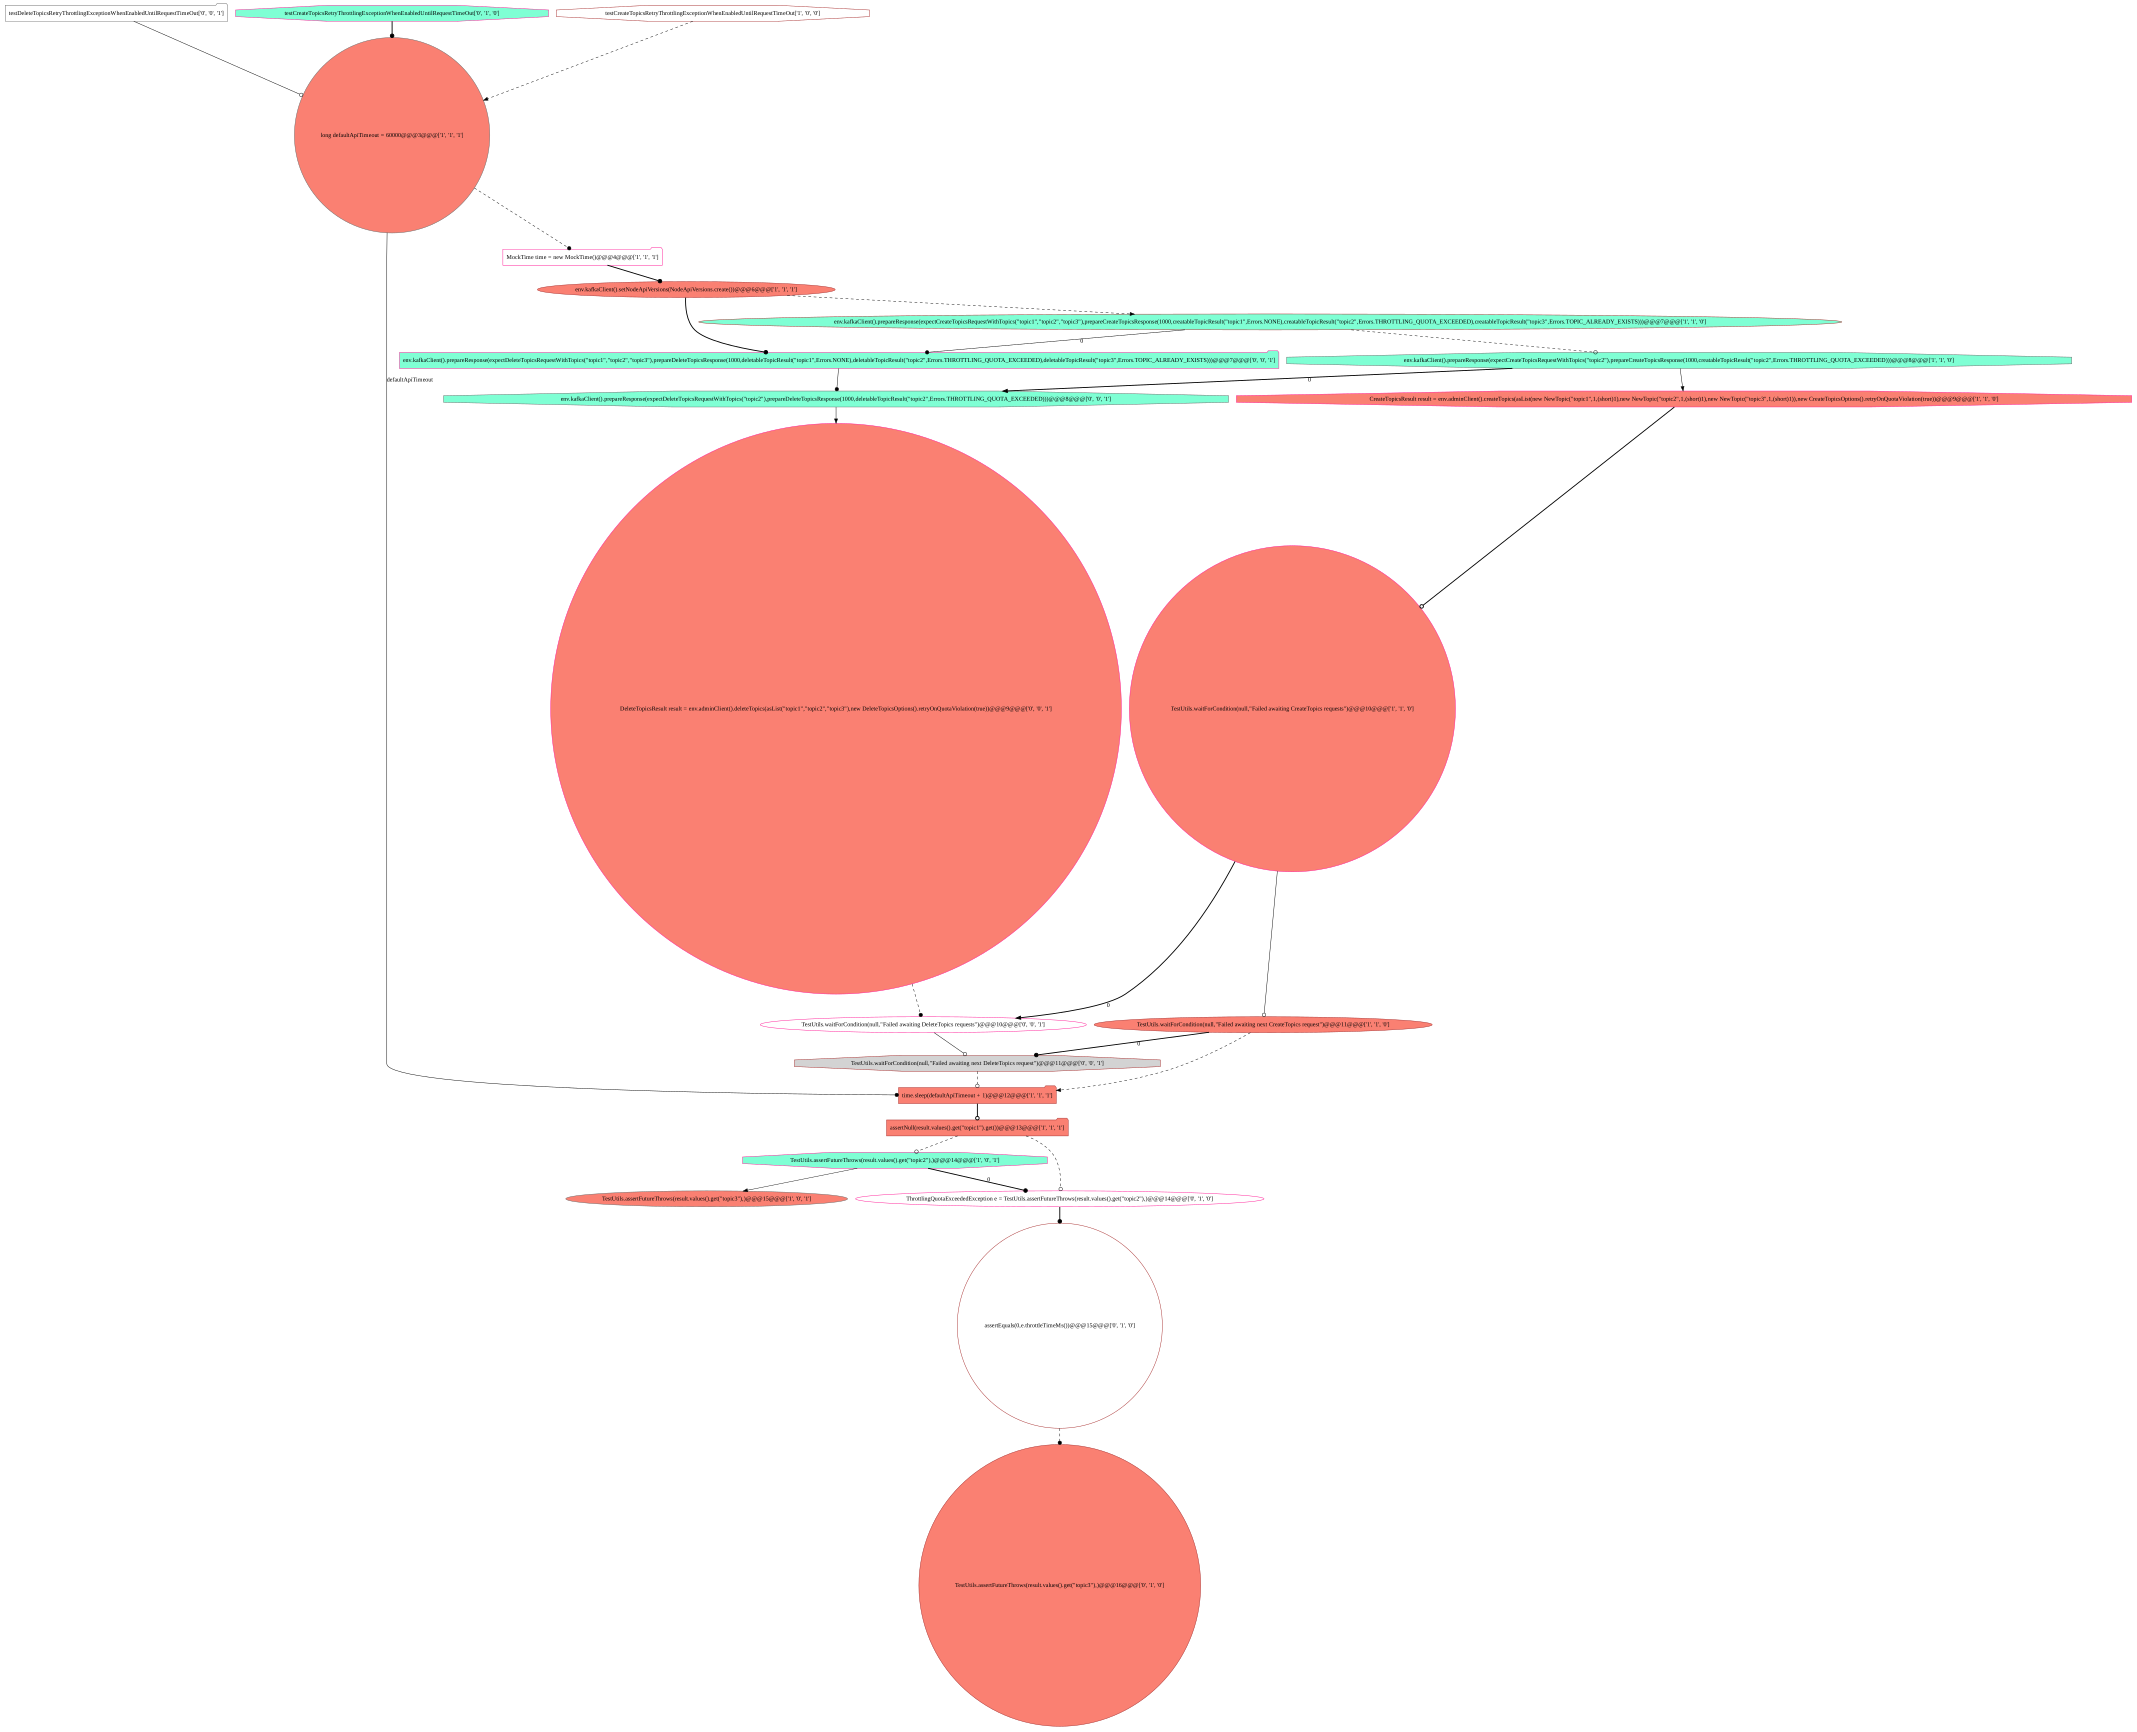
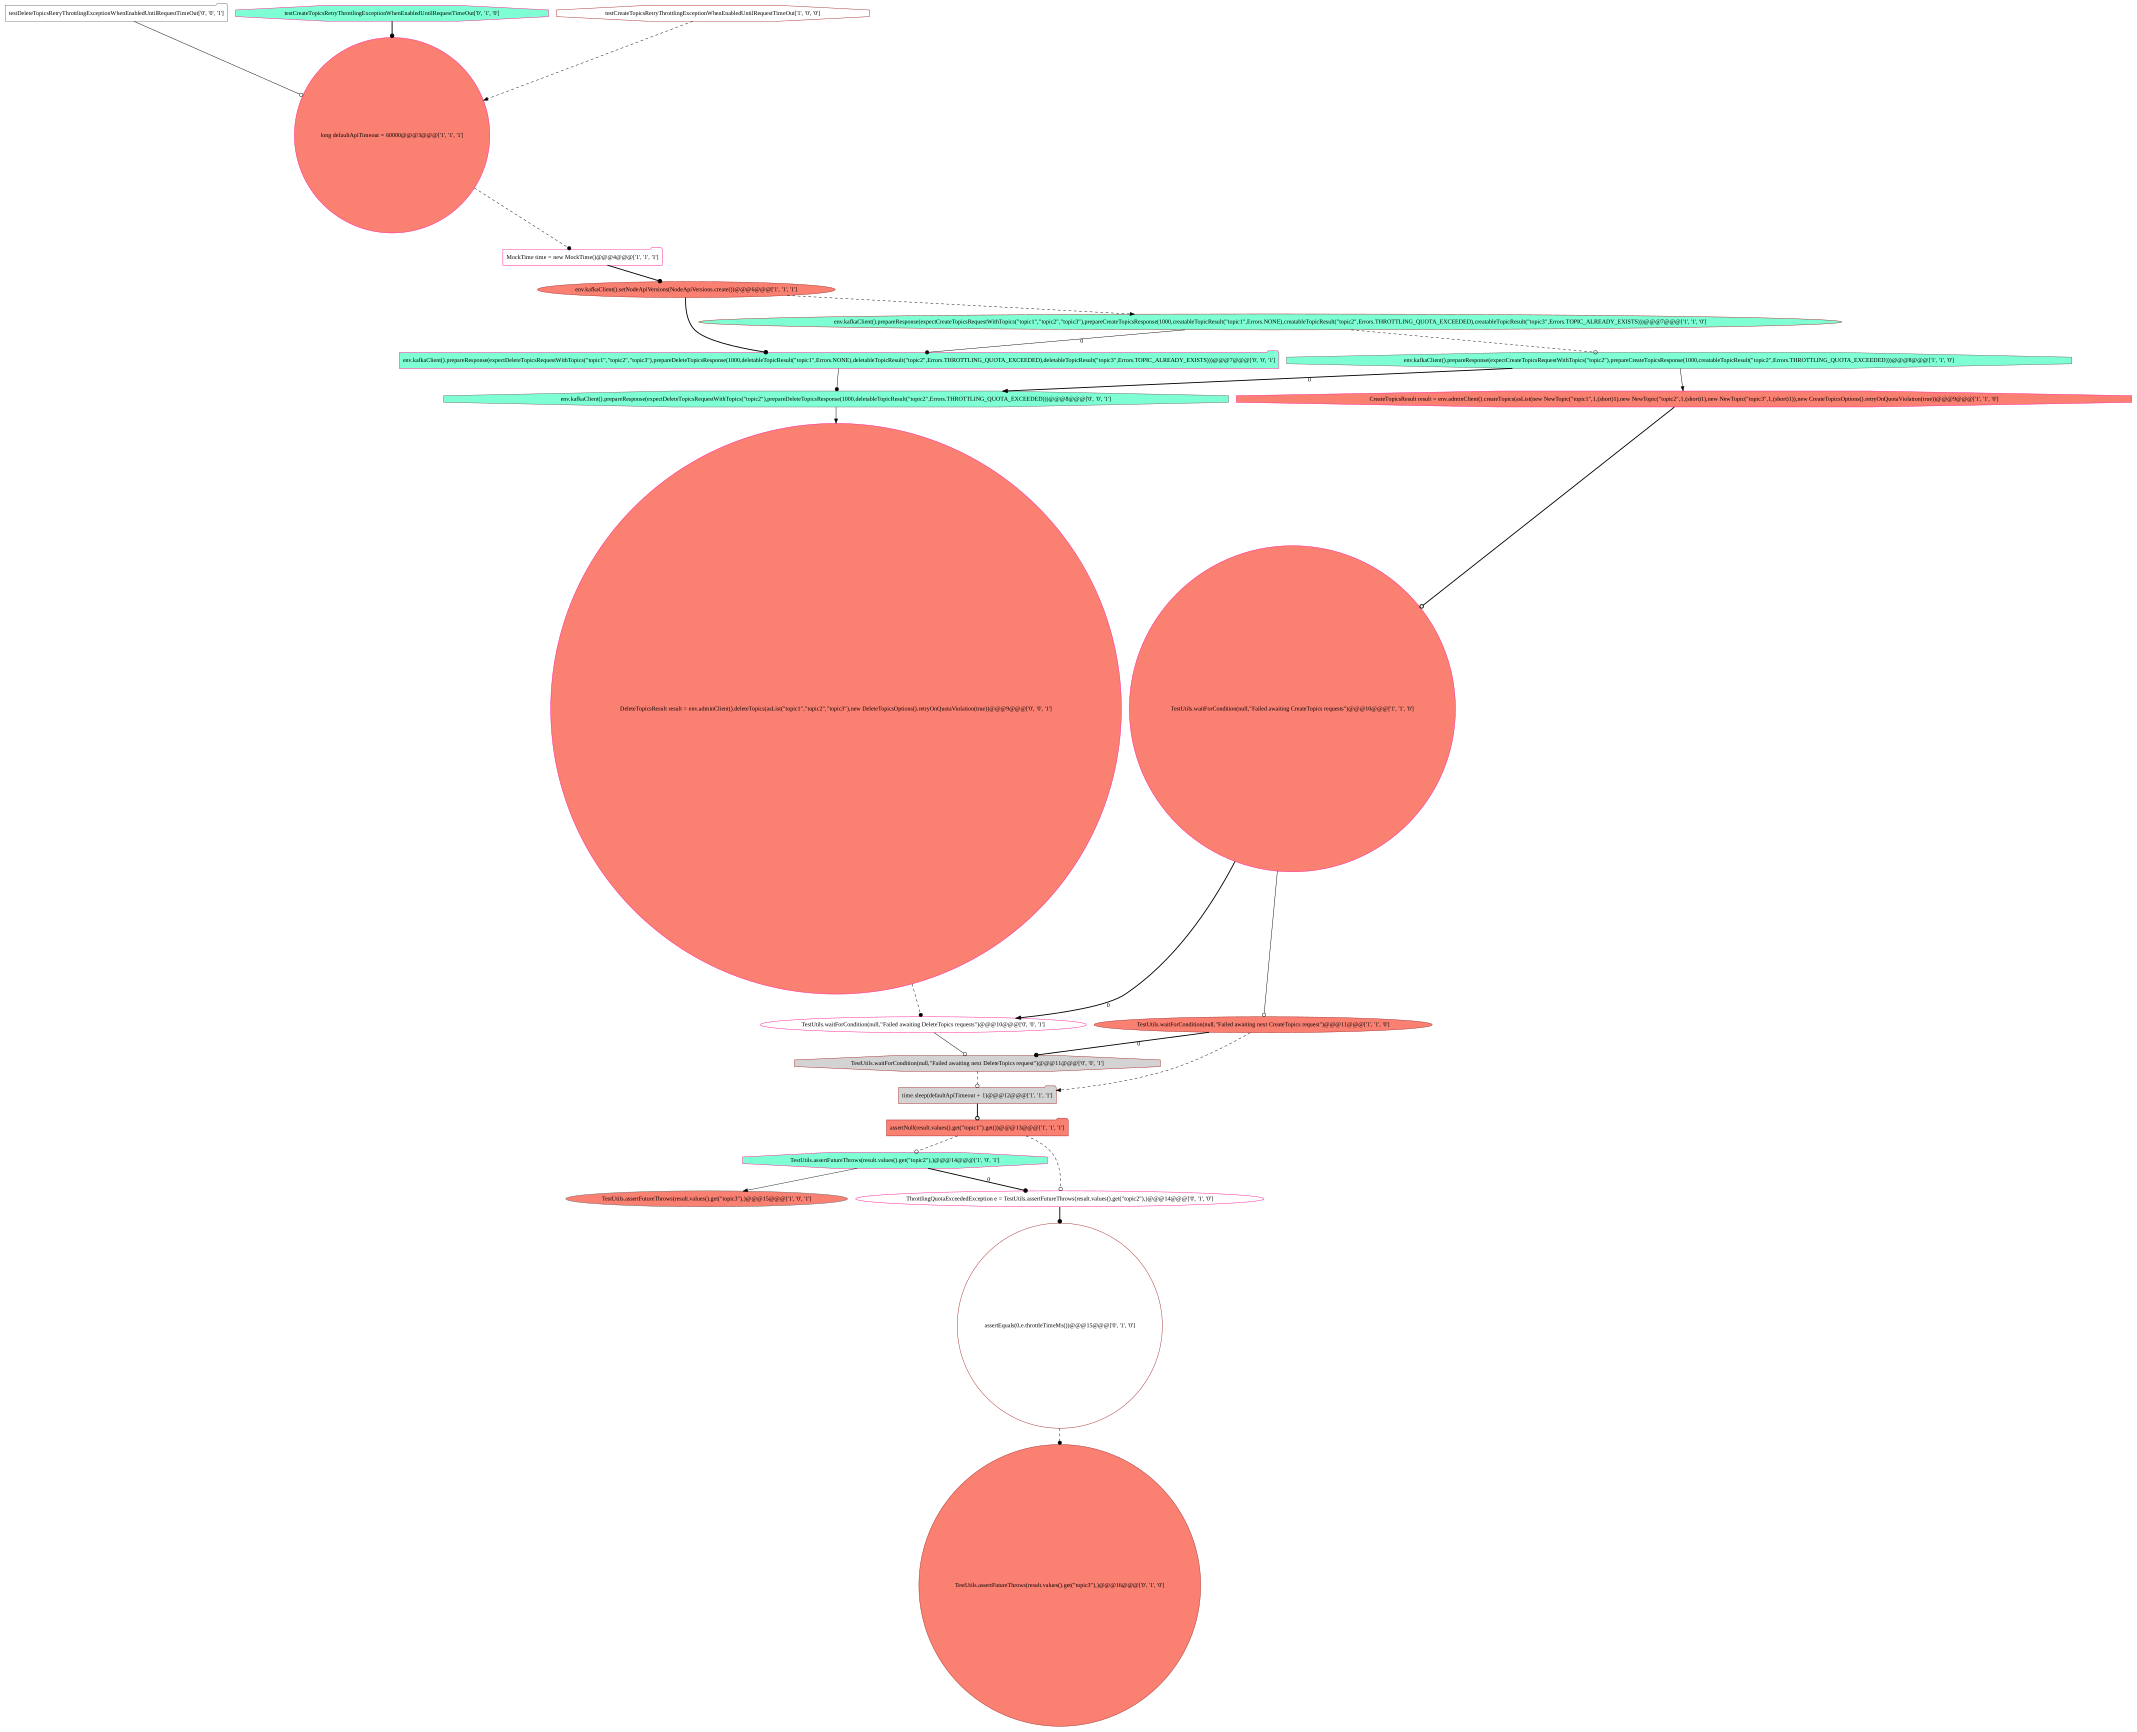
node "long defaultApiTimeout = 60000@@@3@@@['1', '1', '1']": color gray40 -> deeppink
edge "long defaultApiTimeout = 60000@@@3@@@['1', '1', '1']" -> "time.sleep(defaultApiTimeout + 1)@@@12@@@['1', '1', '1']": removed, label "defaultApiTimeout"
node "time.sleep(defaultApiTimeout + 1)@@@12@@@['1', '1', '1']": fillcolor salmon -> lightgrey
